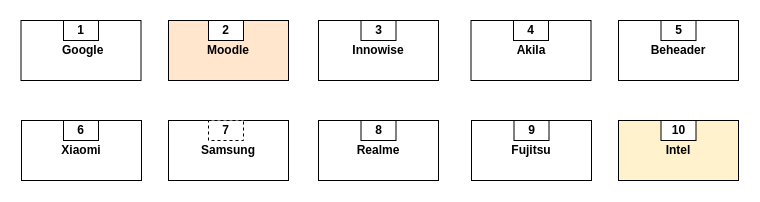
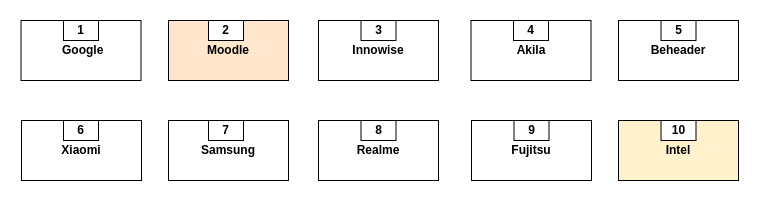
node "7": style dashed -> solid
